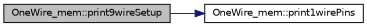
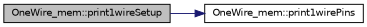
node "OneWire_mem::print9wireSetup": label "OneWire_mem::print9wireSetup" -> "OneWire_mem::print1wireSetup"
